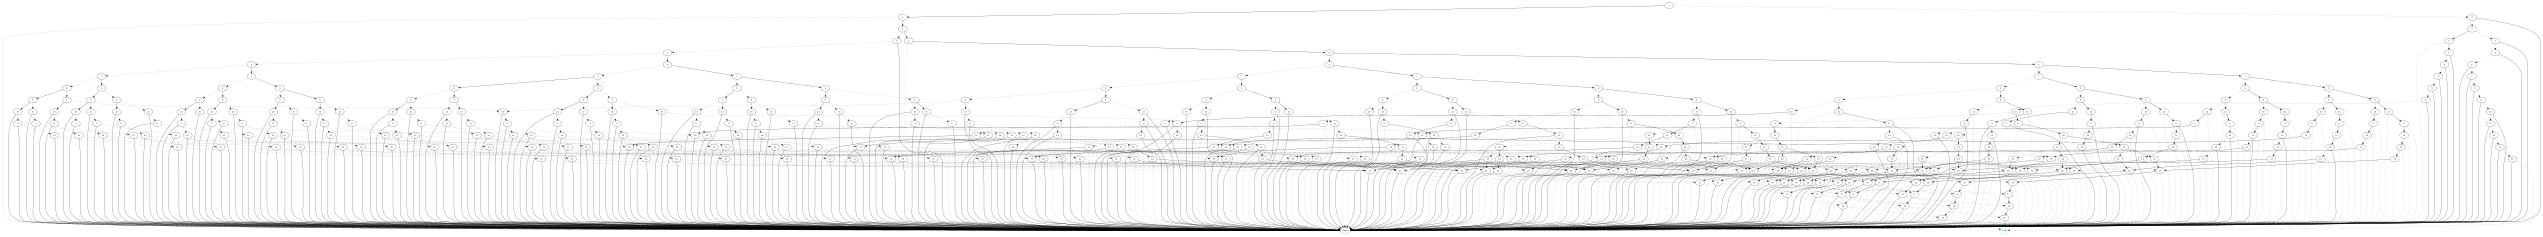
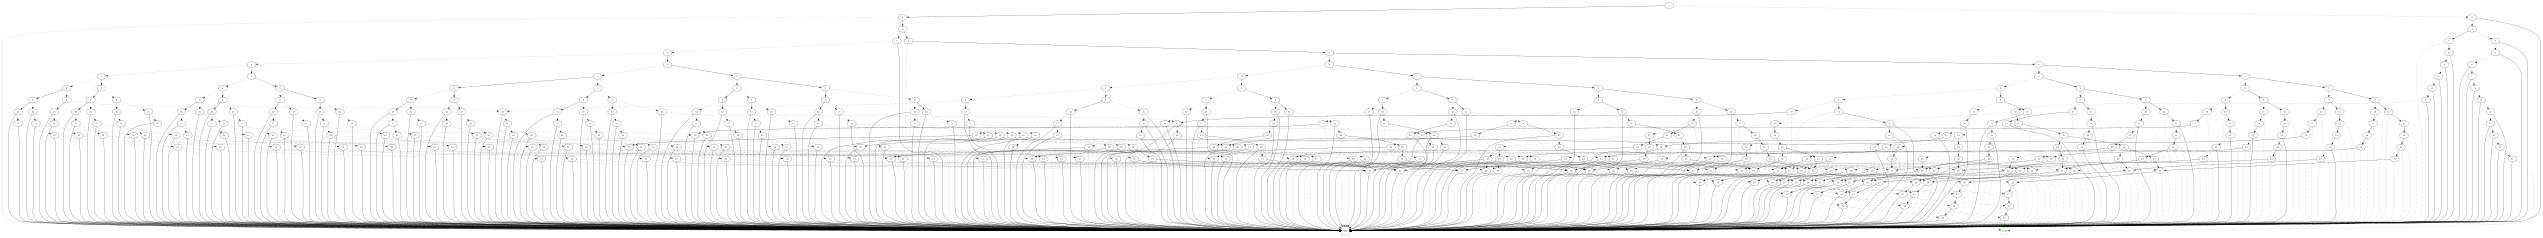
node "False": shape ellipse -> square
